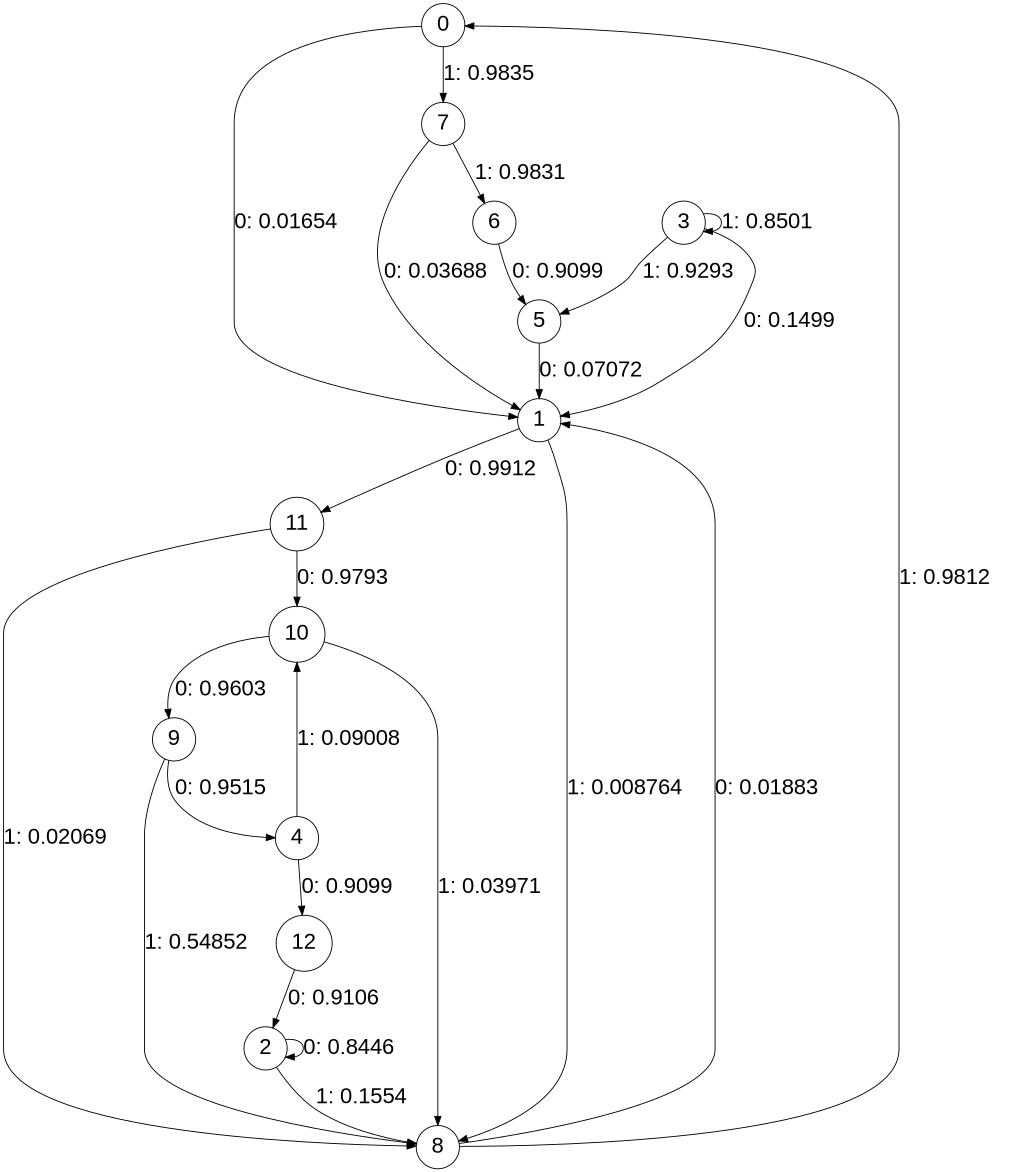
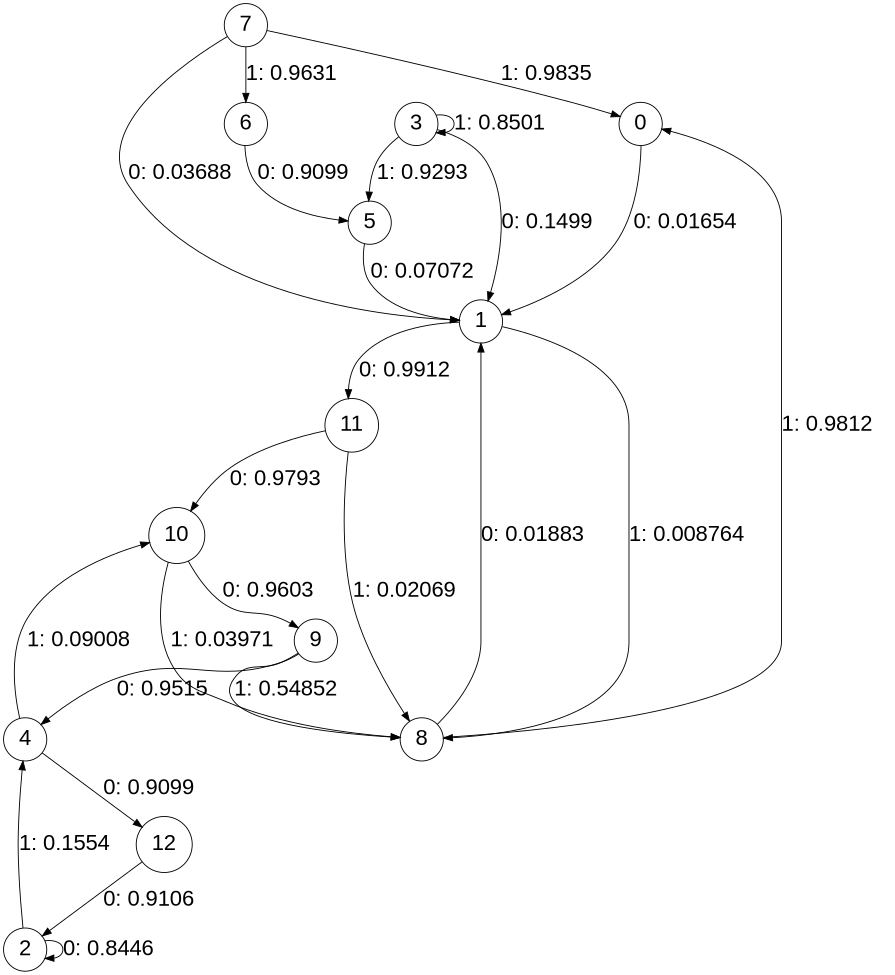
edge "0" -> "7": reversed
edge "7" -> "6": label "1: 0.9831   " -> "1: 0.9631   "
edge "2" -> "8": now "2" -> "4"
